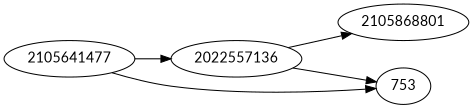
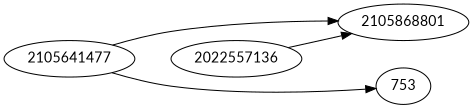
edge "2105641477" -> "2022557136": now "2105641477" -> "2105868801"
edge "2022557136" -> "753": removed
